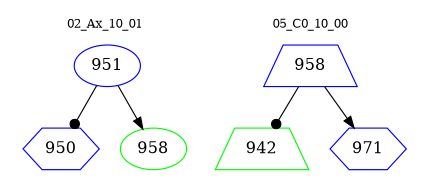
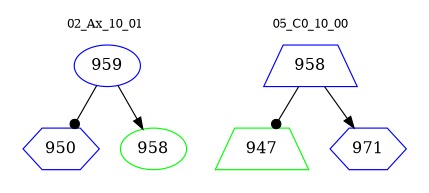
node "951": label "951" -> "959"
node "942": label "942" -> "947"
